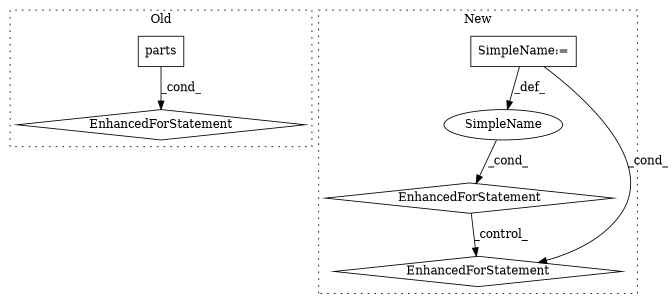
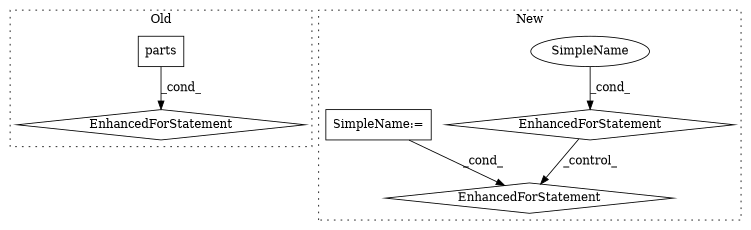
edge "SimpleName:=" -> "SimpleName": removed, label "_def_"
